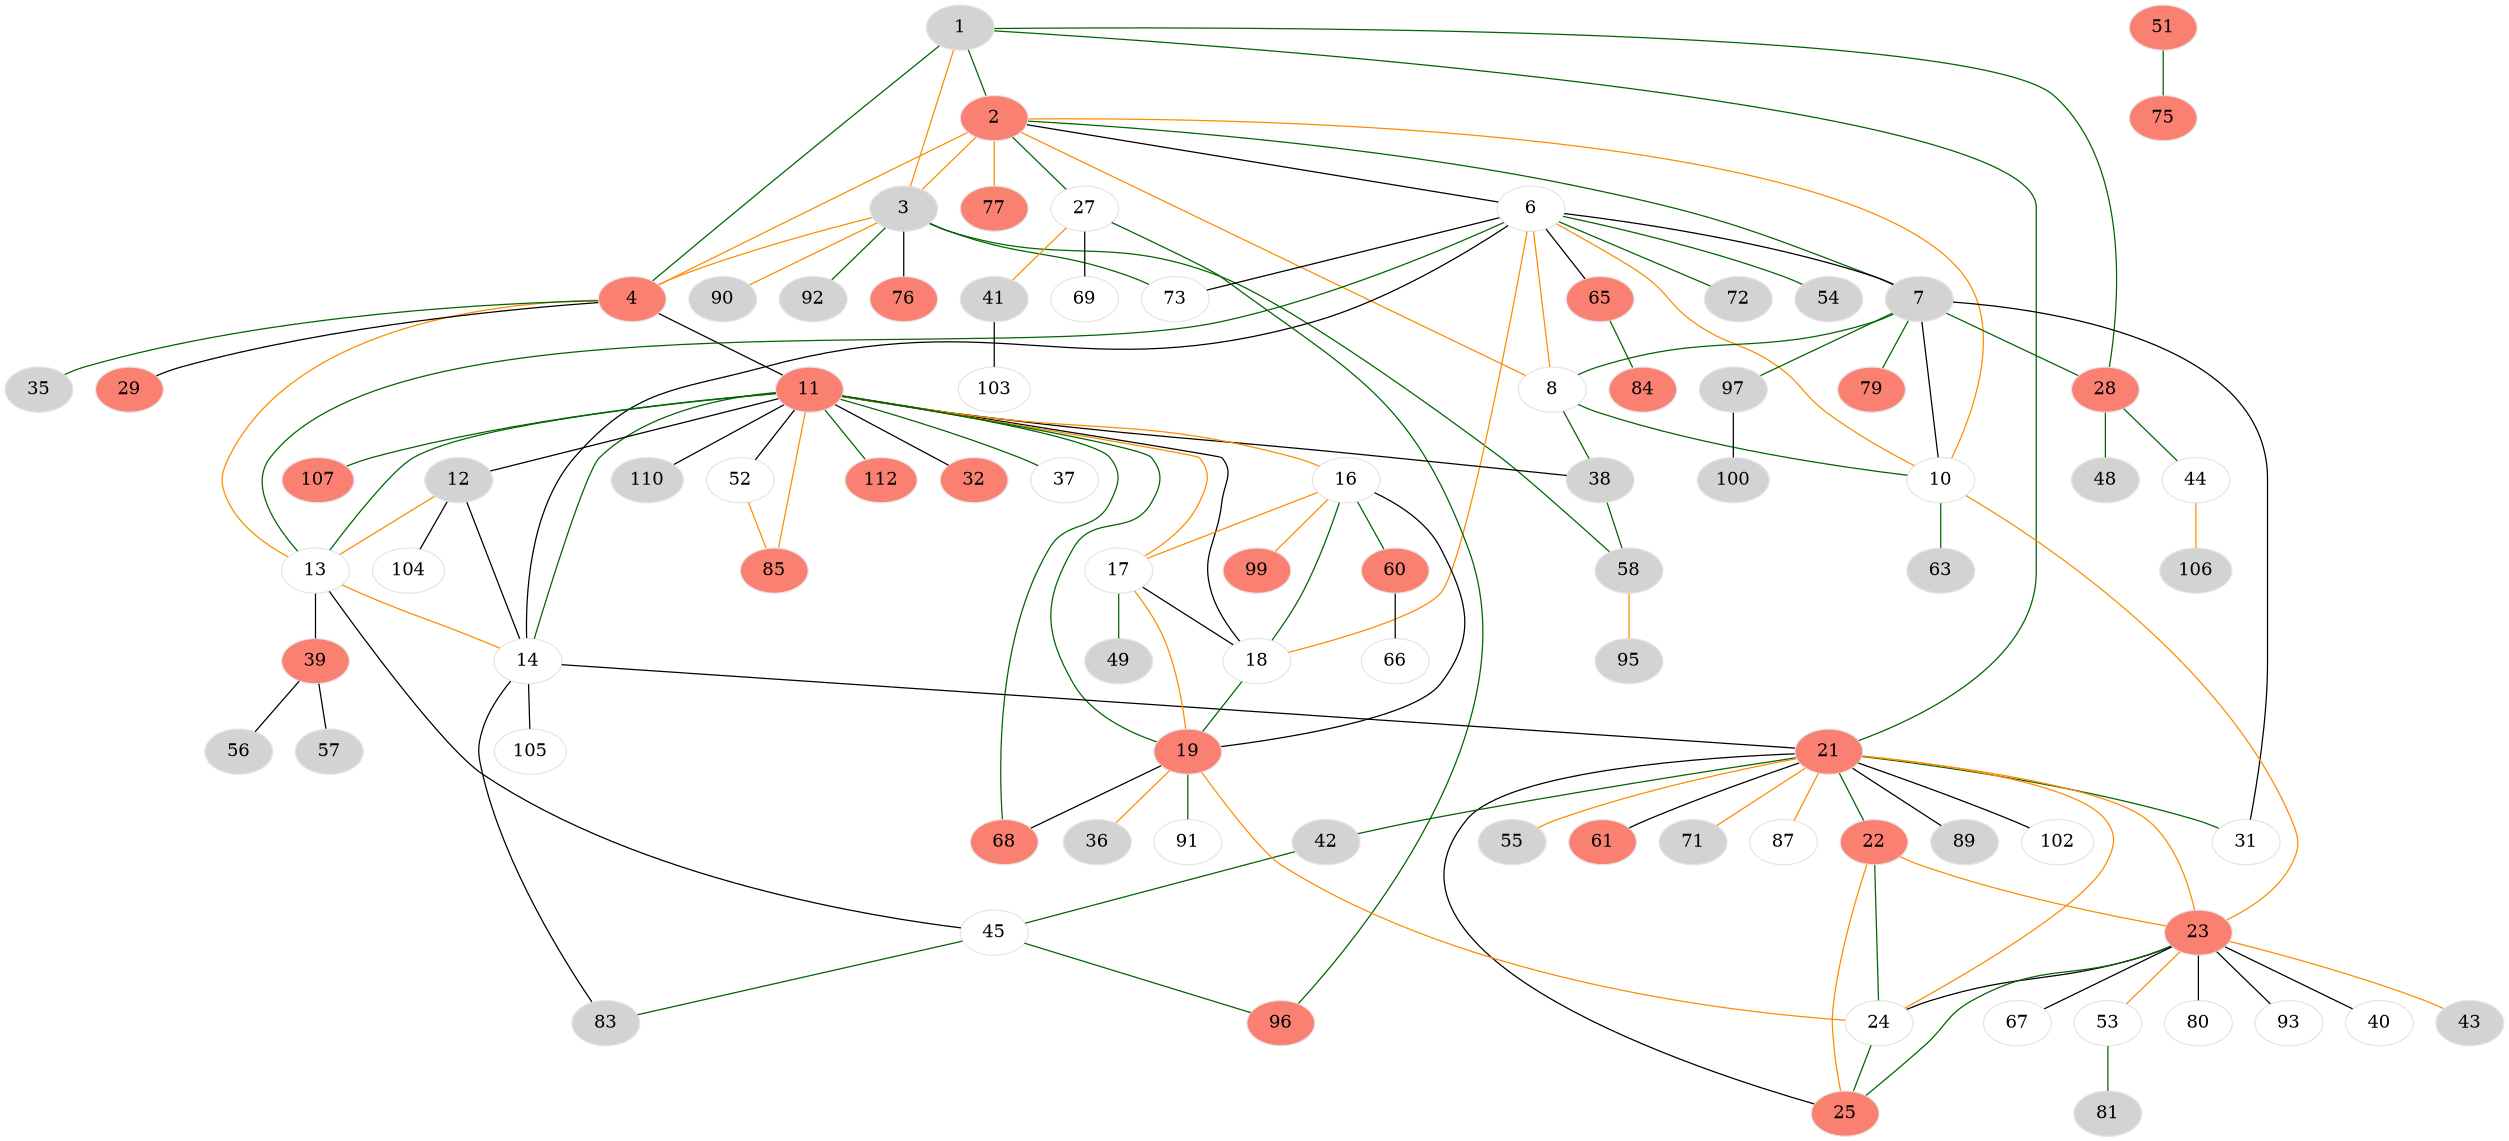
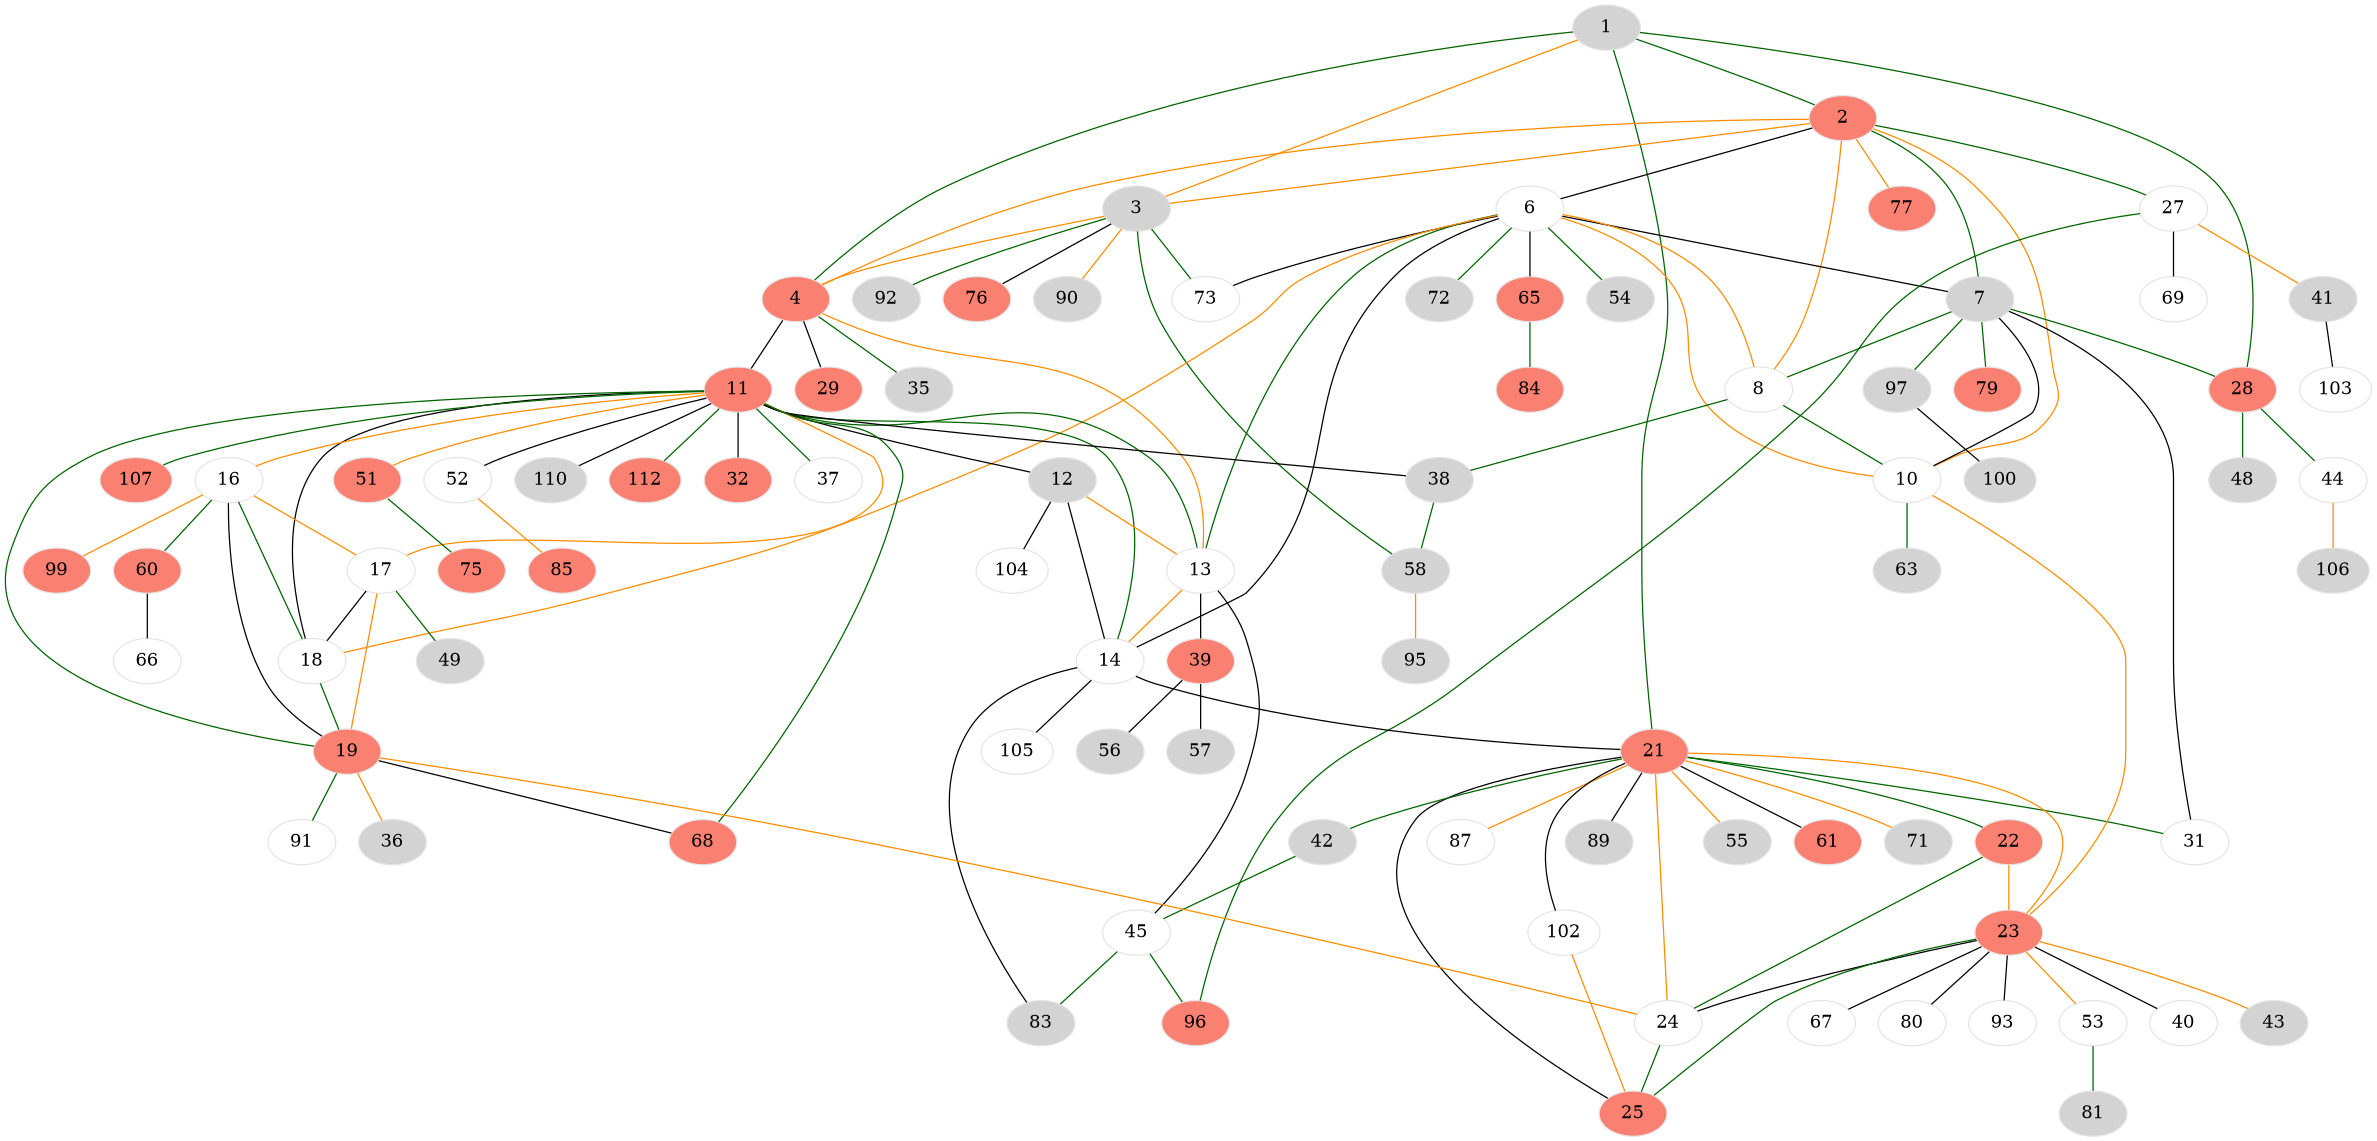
edge "11" -- "85": now "11" -- "51"
edge "22" -- "25": now "102" -- "25"
